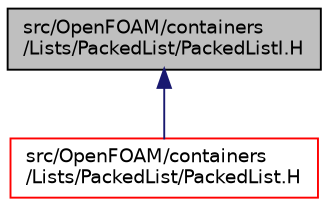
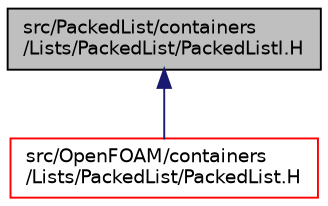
node "src/OpenFOAM/containers /Lists/PackedList/PackedListI.H": label "src/OpenFOAM/containers /Lists/PackedList/PackedListI.H" -> "src/PackedList/containers /Lists/PackedList/PackedListI.H"
